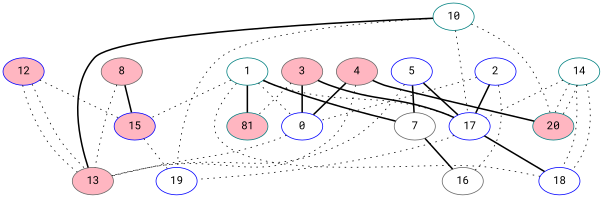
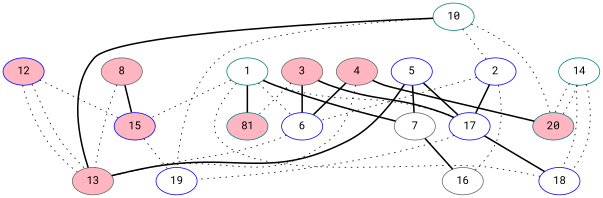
edge "10" -- "17": now "10" -- "2"
edge "14" -- "17": removed
node "0": label "0" -> "6"
edge "5" -- "13": style dotted -> bold
